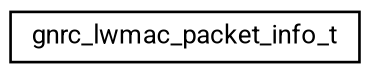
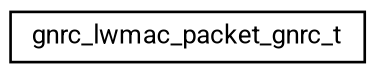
node "gnrc_lwmac_packet_info_t": label "gnrc_lwmac_packet_info_t" -> "gnrc_lwmac_packet_gnrc_t"
